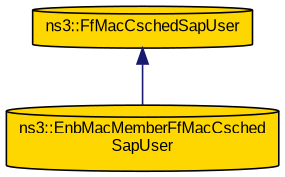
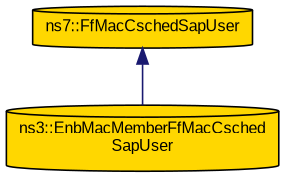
node "ns3::FfMacCschedSapUser": label "ns3::FfMacCschedSapUser" -> "ns7::FfMacCschedSapUser"
